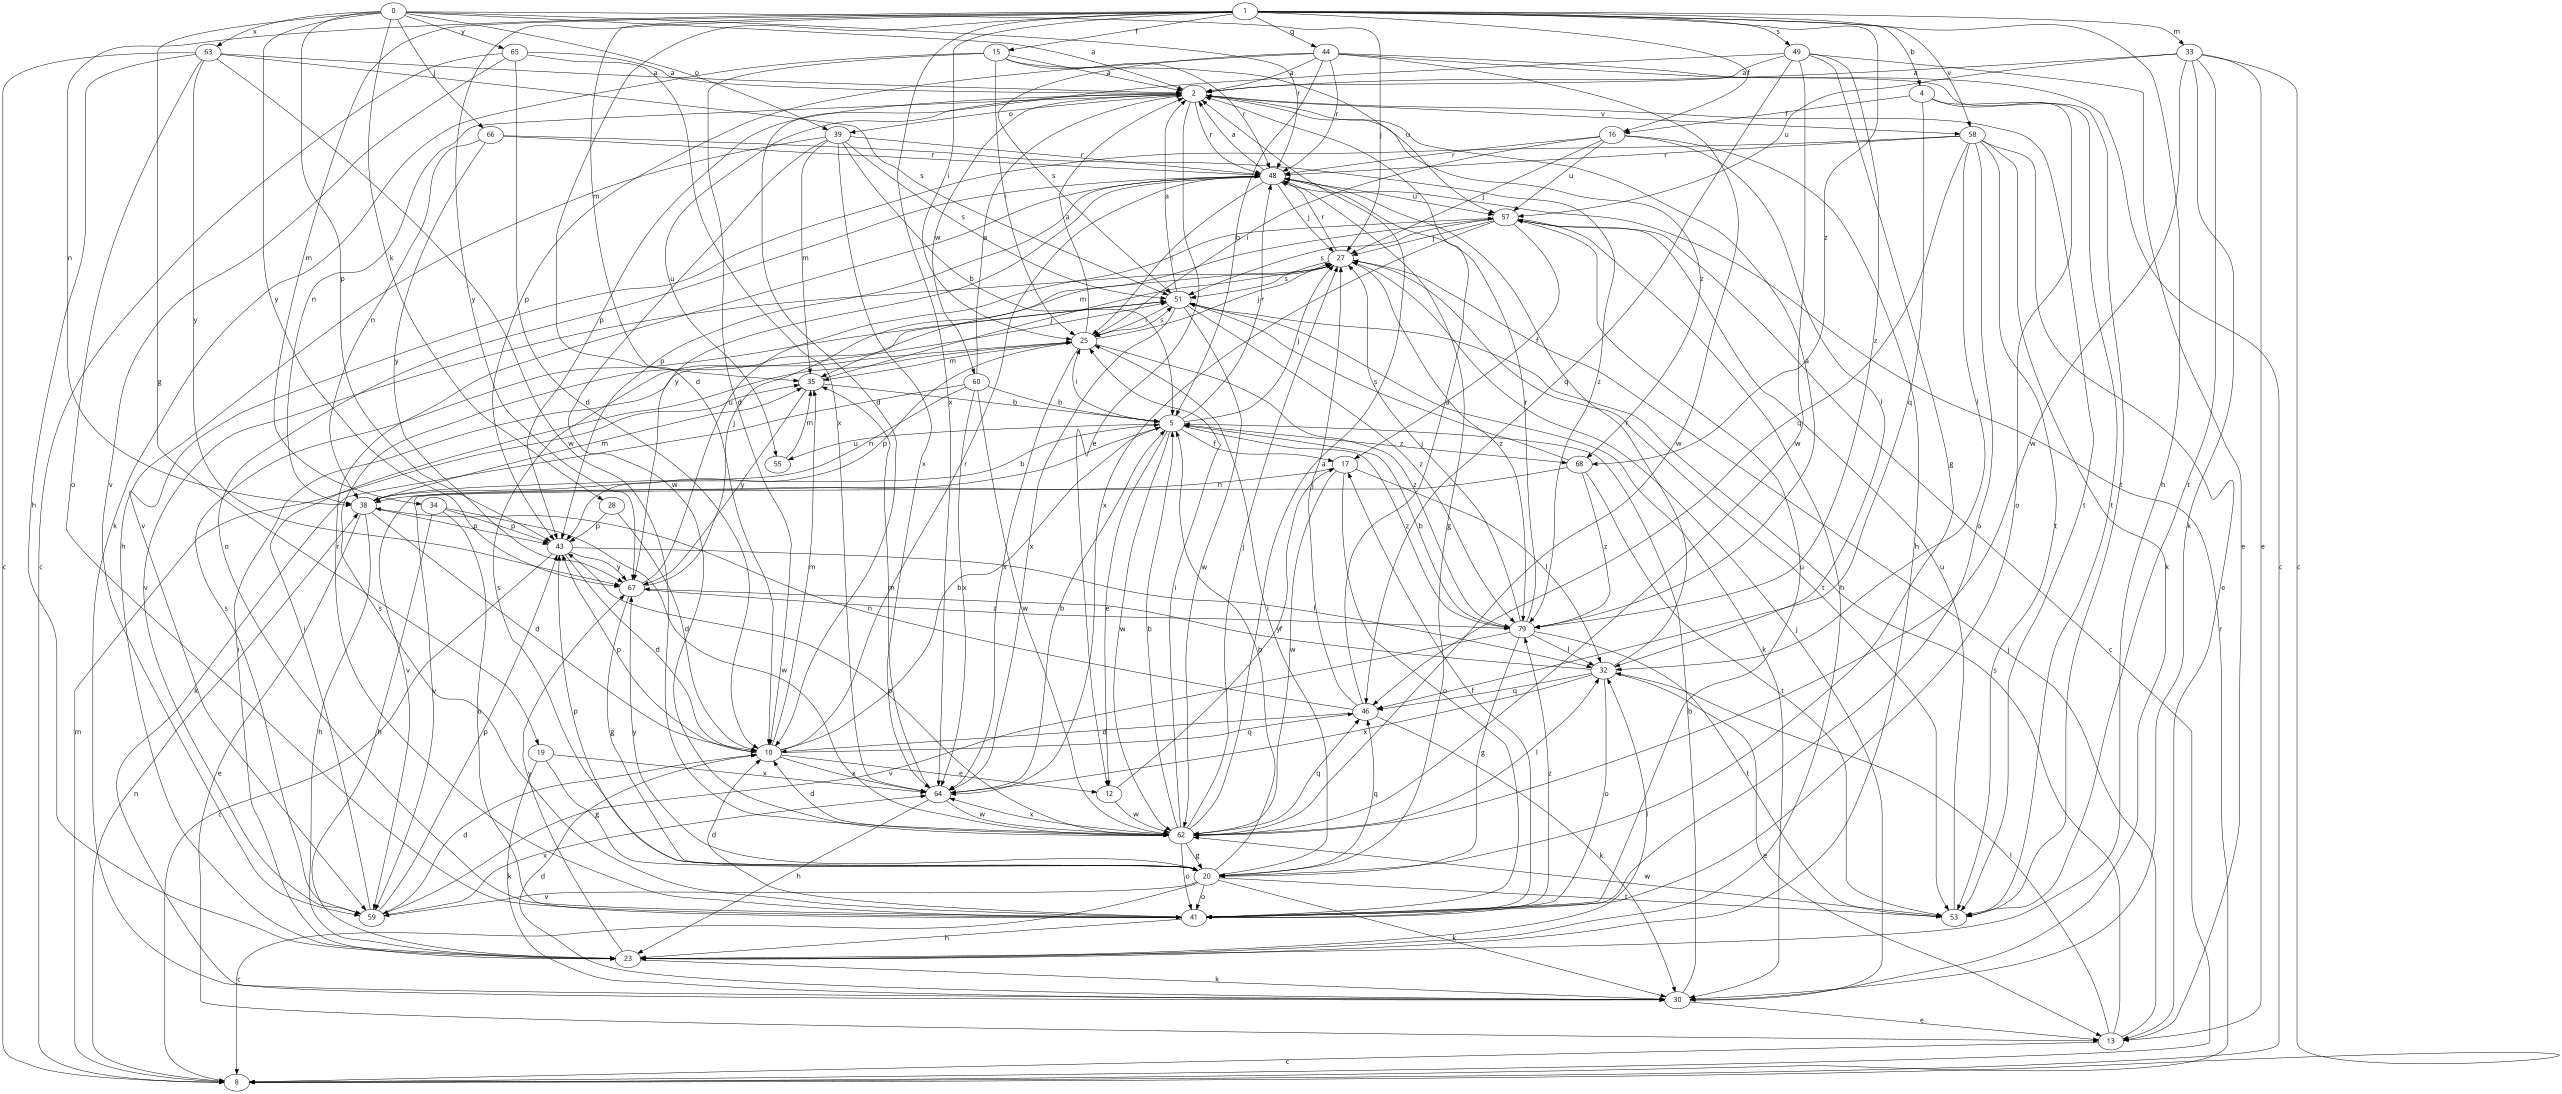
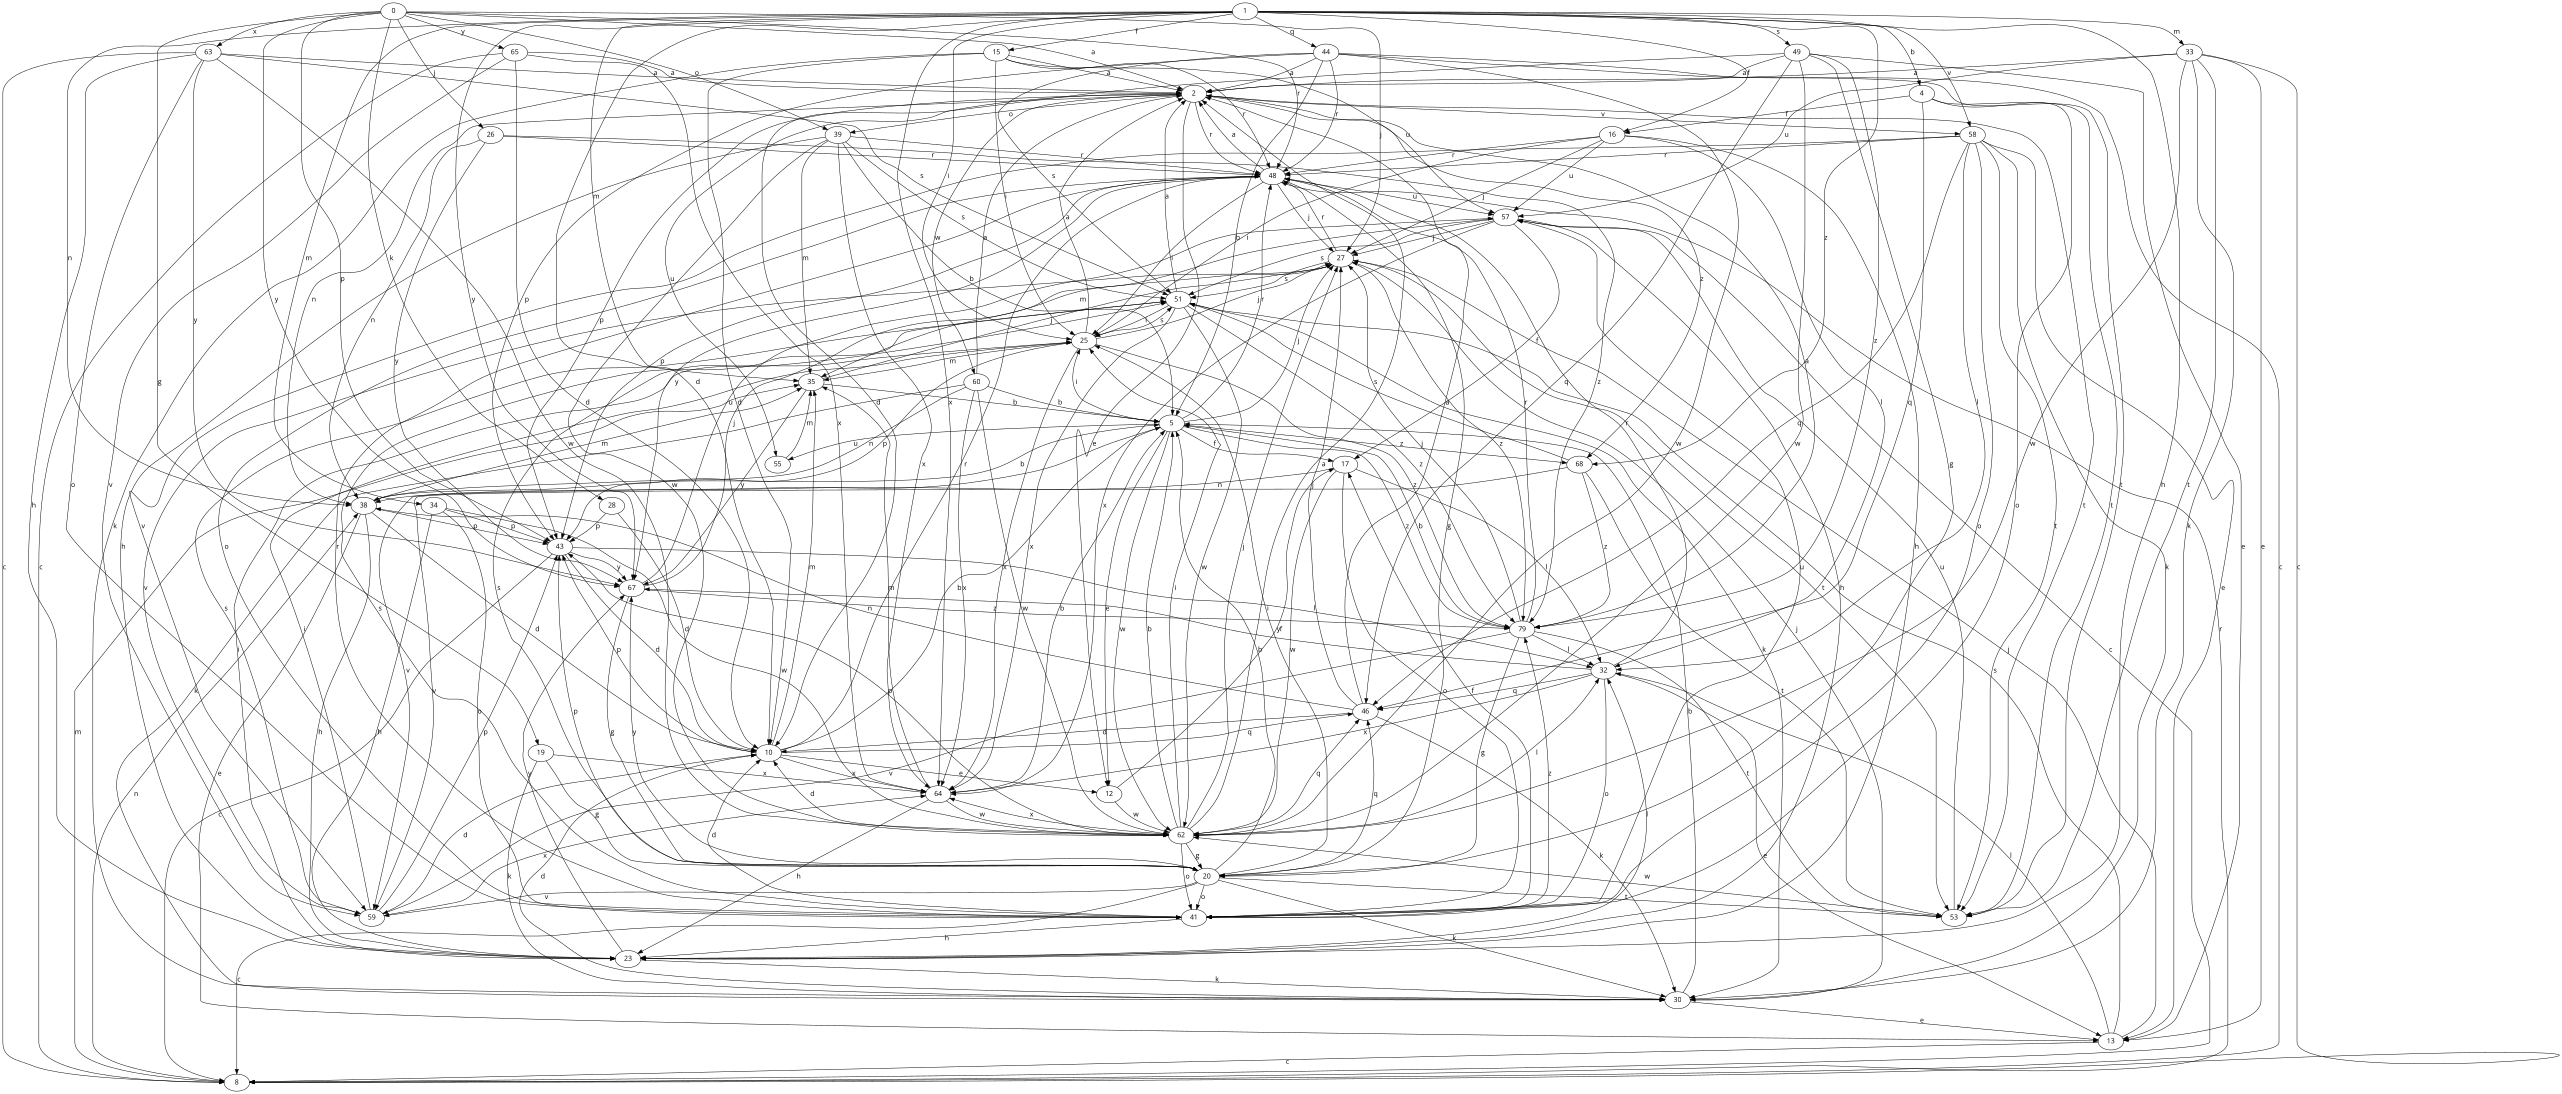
node "66": label "66" -> "26"
